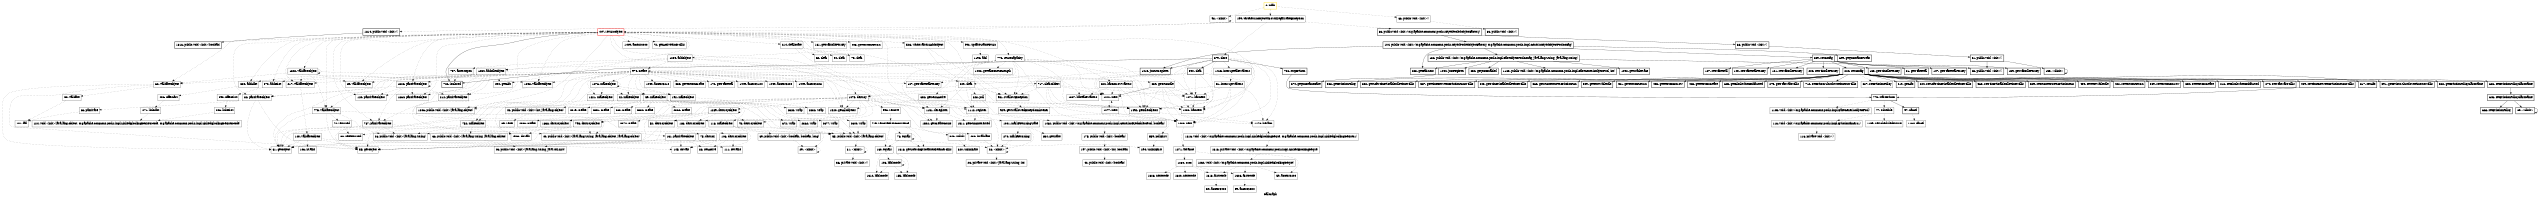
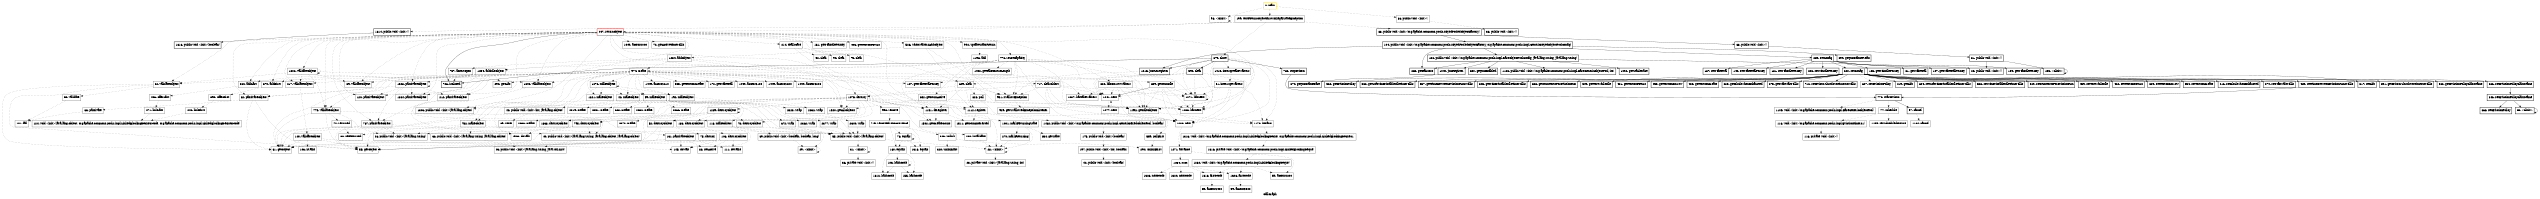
node "1318: getSoftMinEvictableIdleTimeMillis": label "1318: getSoftMinEvictableIdleTimeMillis" -> "1318: equals"
